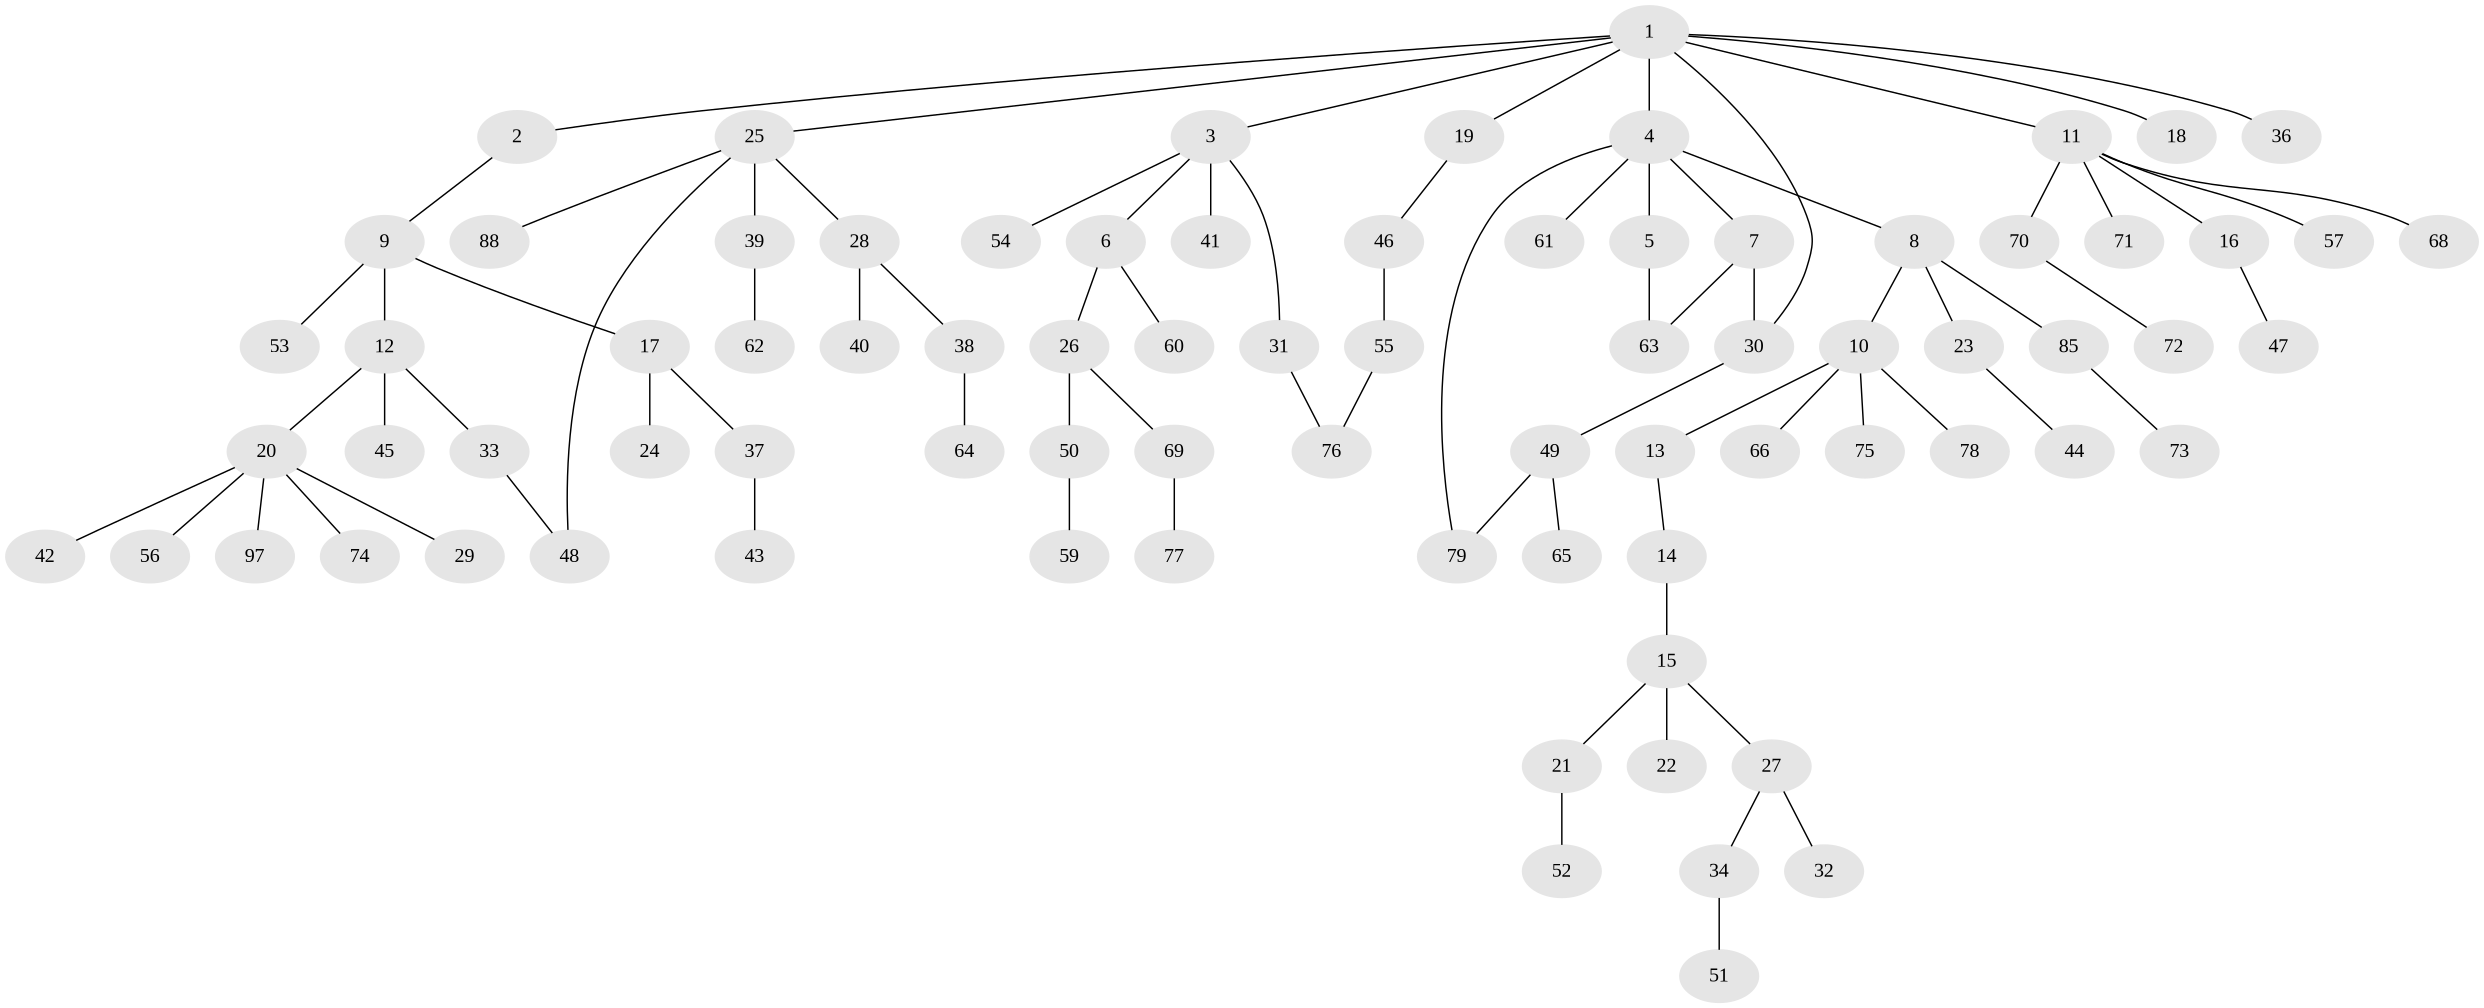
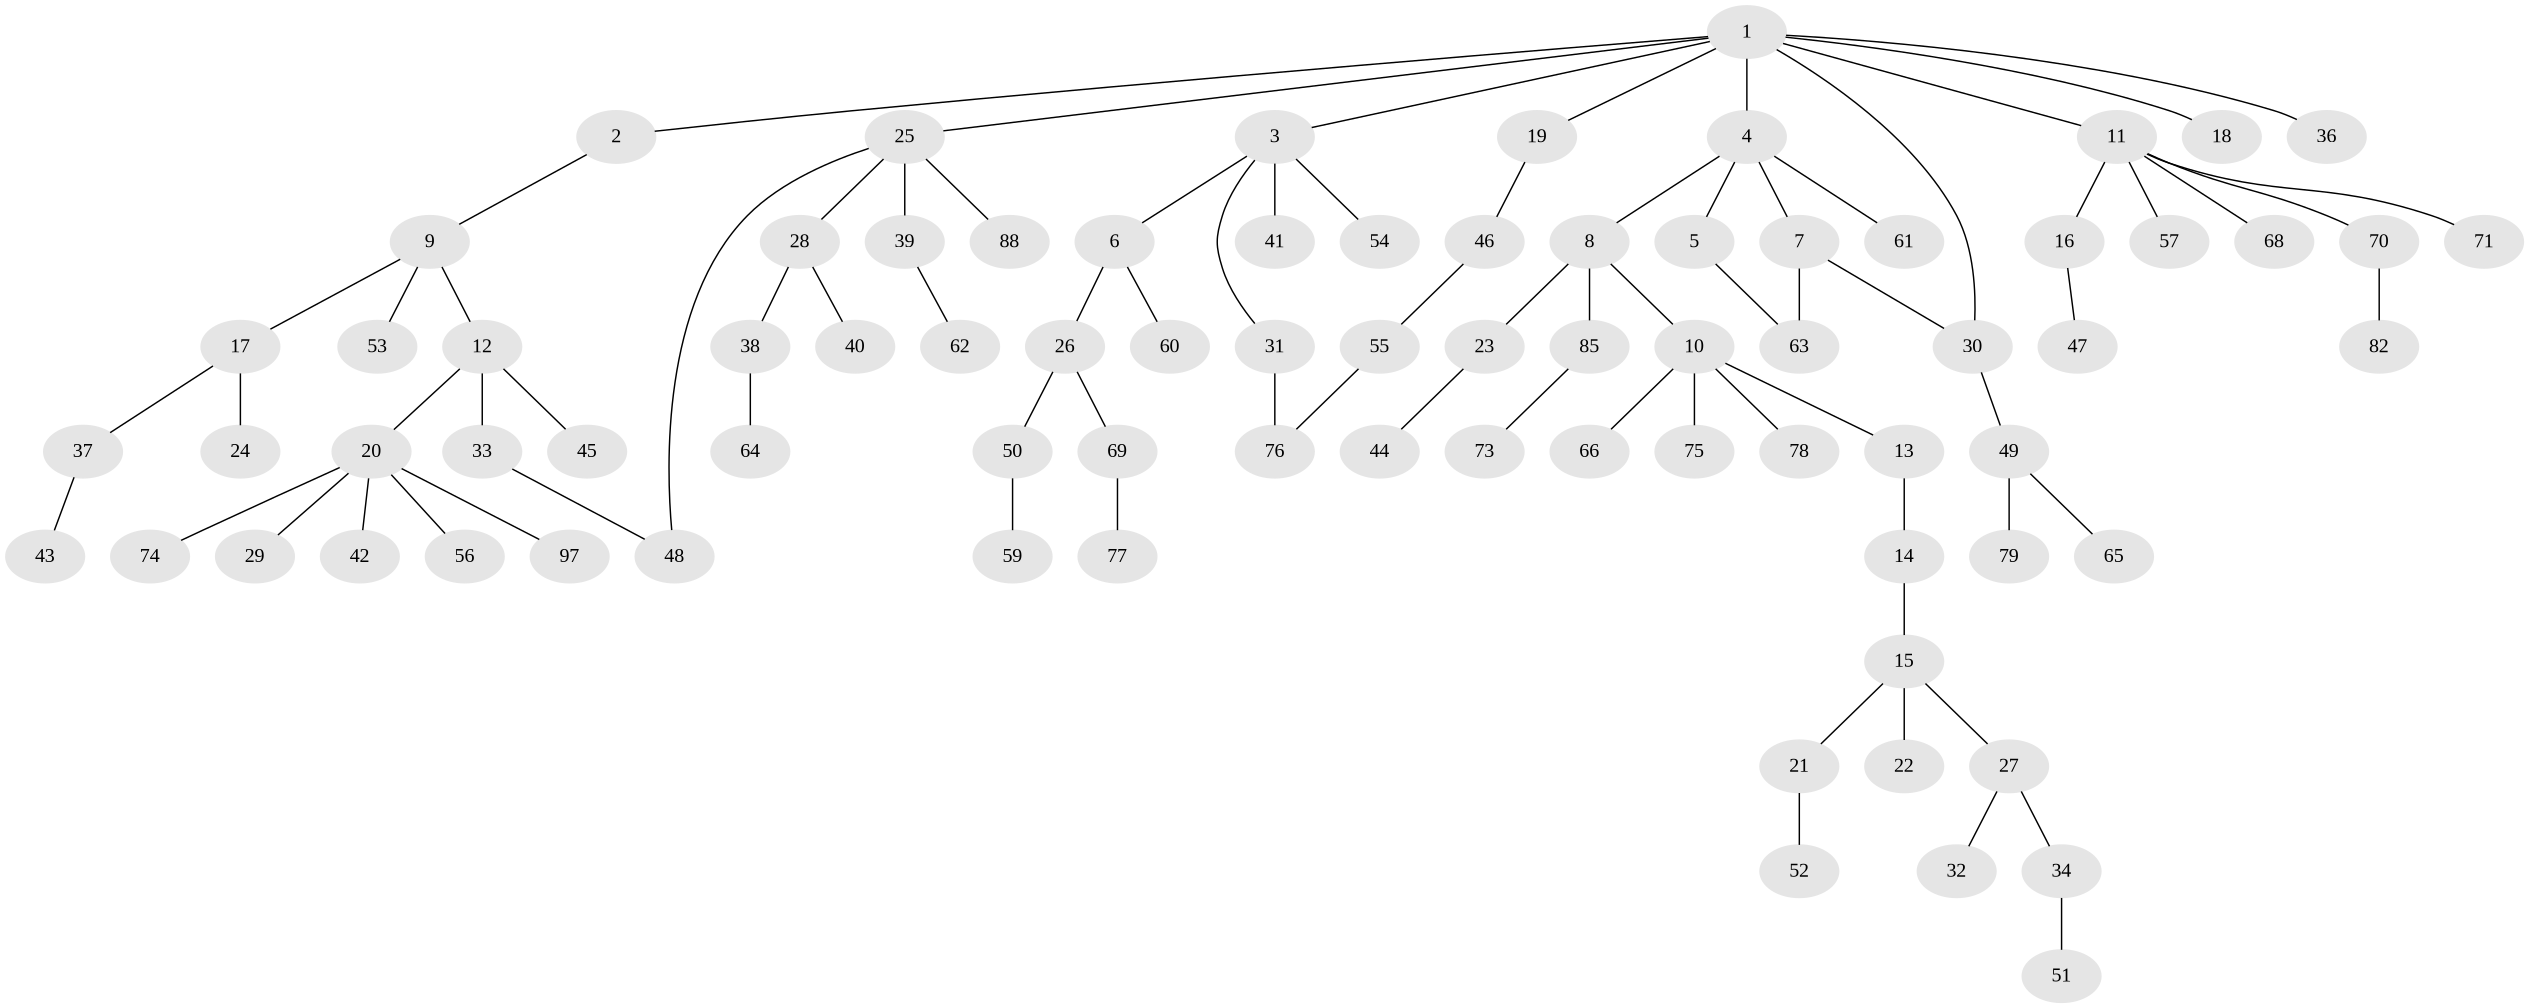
edge "4" -- "79": removed
node "72": label "72" -> "82"
